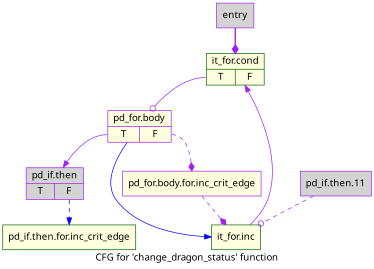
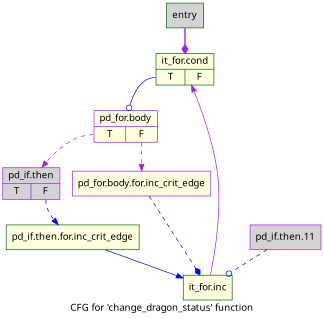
node "entry": color purple -> darkgreen
edge "it_for.cond" -> "pd_for.body": color purple -> blue
edge "pd_for.body" -> "pd_if.then": style solid -> dashed
edge "pd_for.body" -> "pd_for.body.for.inc_crit_edge": arrowhead diamond -> normal
edge "pd_for.body.for.inc_crit_edge" -> "it_for.inc": color purple -> blue
edge "pd_if.then.11" -> "it_for.inc": color purple -> blue
edge "pd_for.body" -> "it_for.inc": now "pd_if.then.for.inc_crit_edge" -> "it_for.inc"
